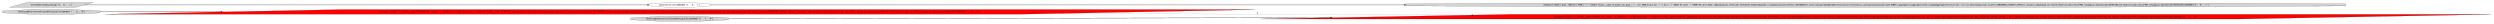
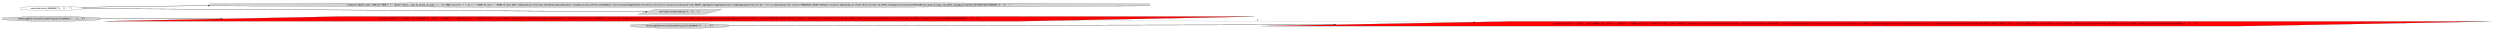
edge "testTimeseriesDescending['0', '0', '1']" -> "cannotVectorize()@@@3@@@['0', '0', '1']": reversed
